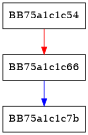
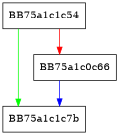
edge "BB75a1c1c54" -> "BB75a1c1c7b": added
node "BB75a1c1c66": label "BB75a1c1c66" -> "BB75a1c0c66"
